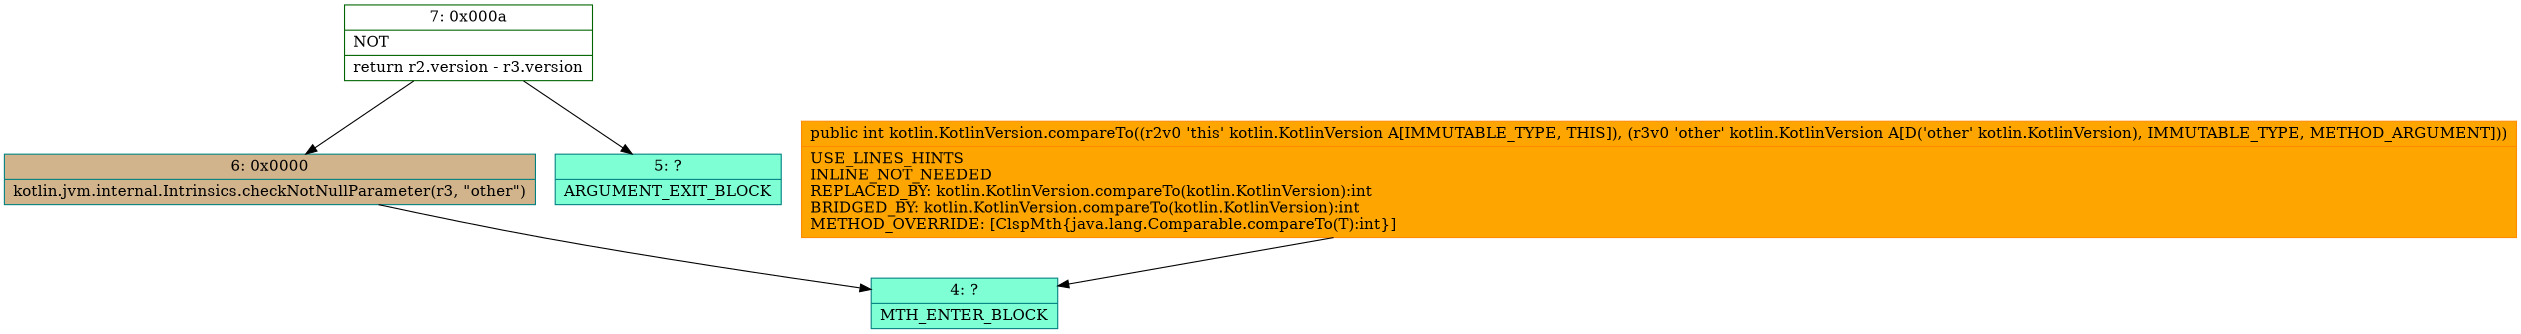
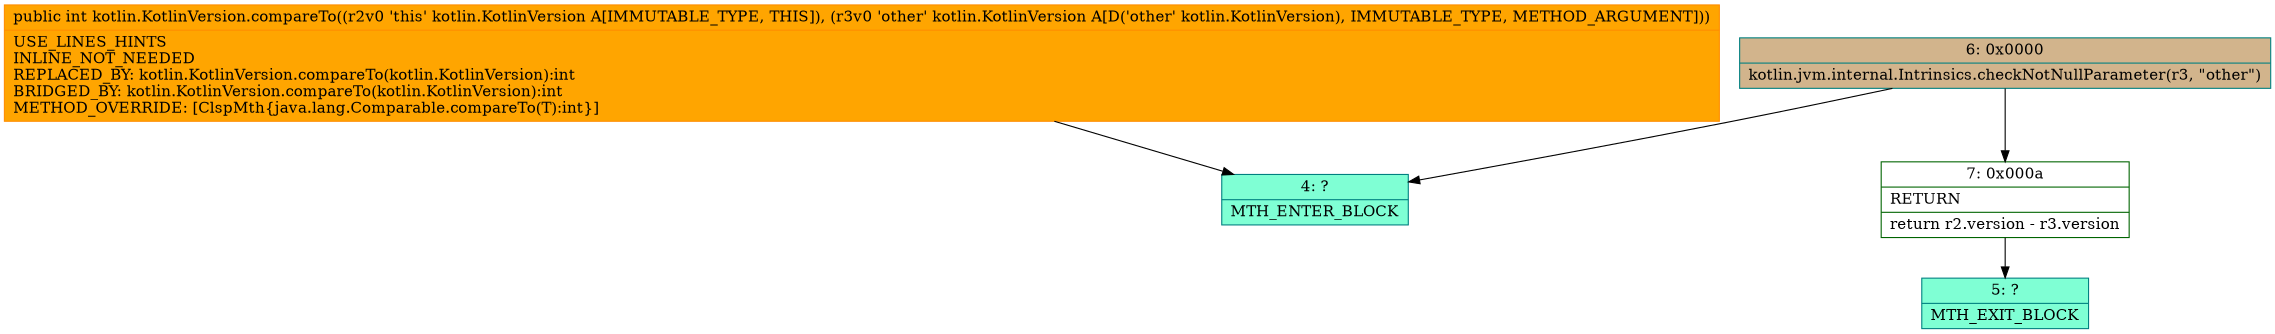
node "7: 0x000a": text "NOT" -> "RETURN"
edge "7: 0x000a" -> "6: 0x0000": reversed
node "5: ?": text "ARGUMENT_EXIT_BLOCK" -> "MTH_EXIT_BLOCK"
